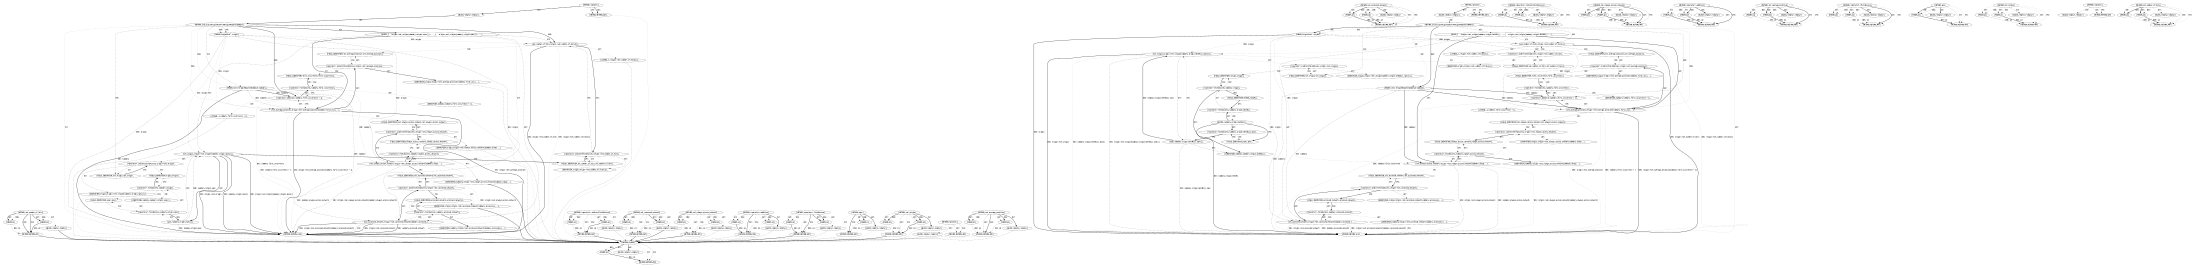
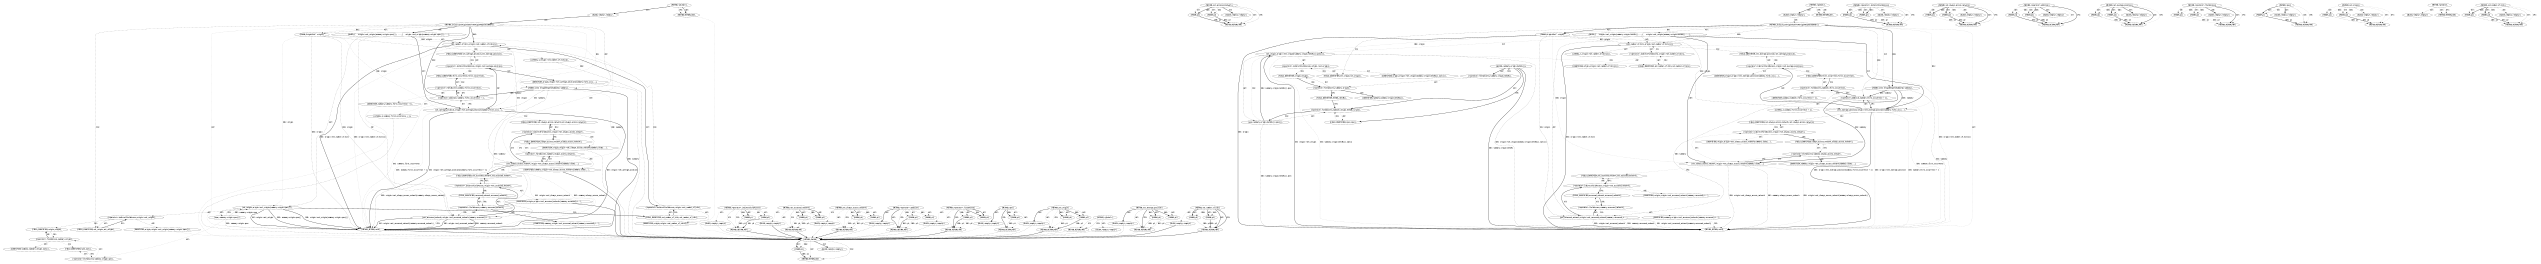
edge "(FIELD_IDENTIFIER,GetURL,GetURL)" -> "(<operator>.fieldAccess,summary.origin.GetURL)": now "(FIELD_IDENTIFIER,GetURL,GetURL)" -> "(<operator>.fieldAccess,summary.origin.GetURL().spec)"
edge "(spec,summary.origin.GetURL().spec())" -> "(IDENTIFIER,summary,summary.origin.GetURL())": now "(spec,summary.origin.GetURL().spec())" -> "(<operator>.fieldAccess,summary.origin.GetURL().spec)"
edge "(set_origin,origin->set_origin(summary.origin.spec()))" -> "(spec,summary.origin.spec())": style bold -> dashed
edge "(<operator>.fieldAccess,summary.origin.spec)" -> "(spec,summary.origin.spec())": removed, label "CFG:"
